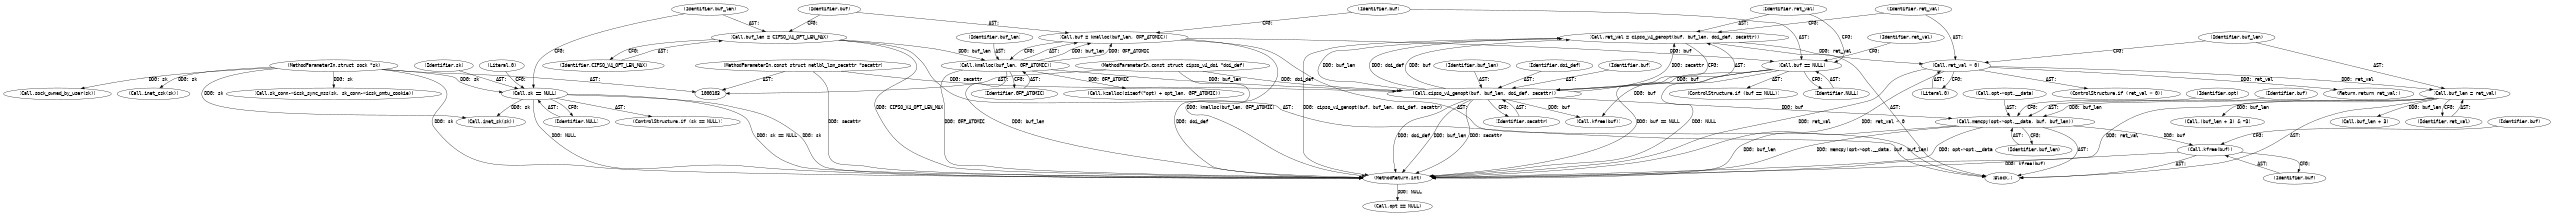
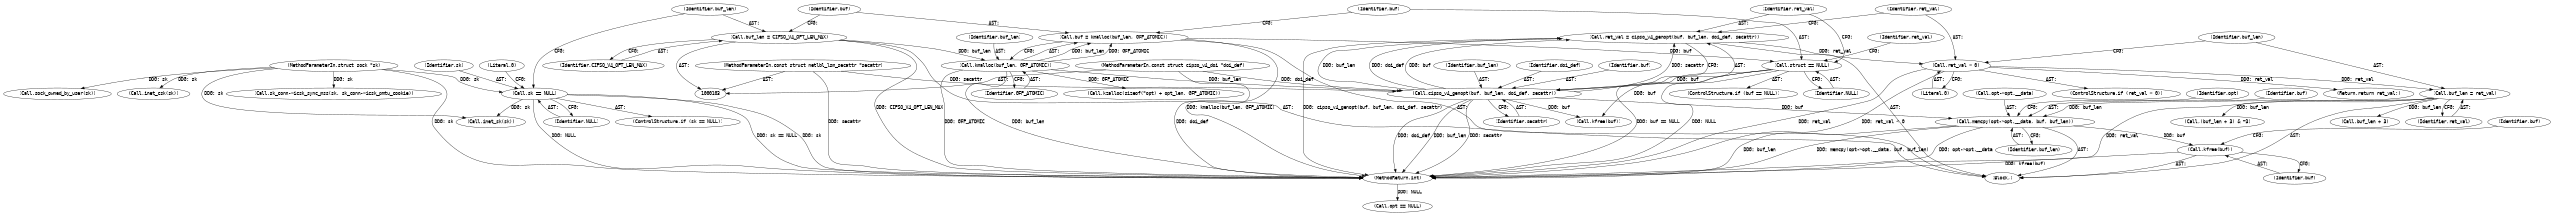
node "(Call,buf == NULL)": label "(Call,buf == NULL)" -> "(Call,struct == NULL)"
edge "(MethodParameterIn,struct sock *sk)" -> "1000103": now "(Call,buf_len = CIPSO_V4_OPT_LEN_MAX)" -> "1000103"
